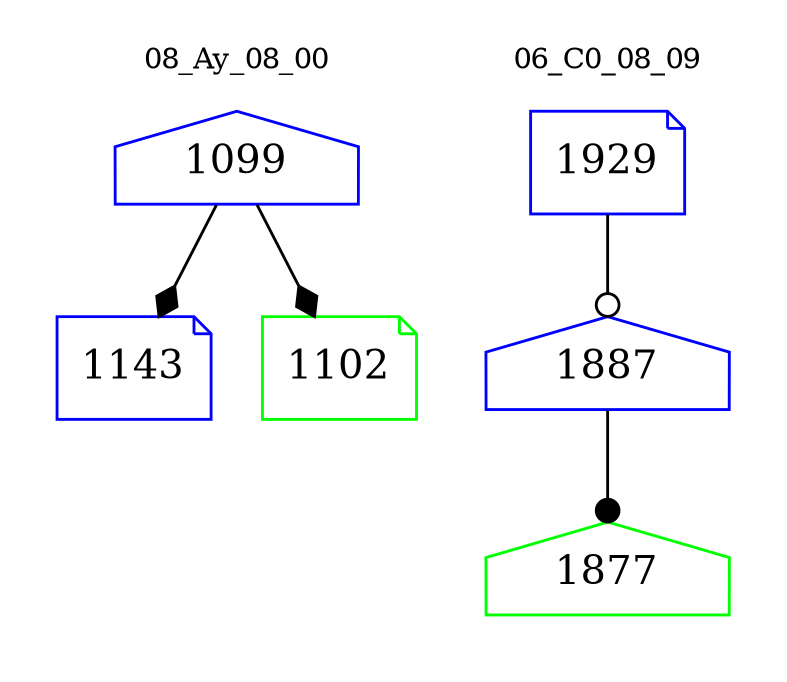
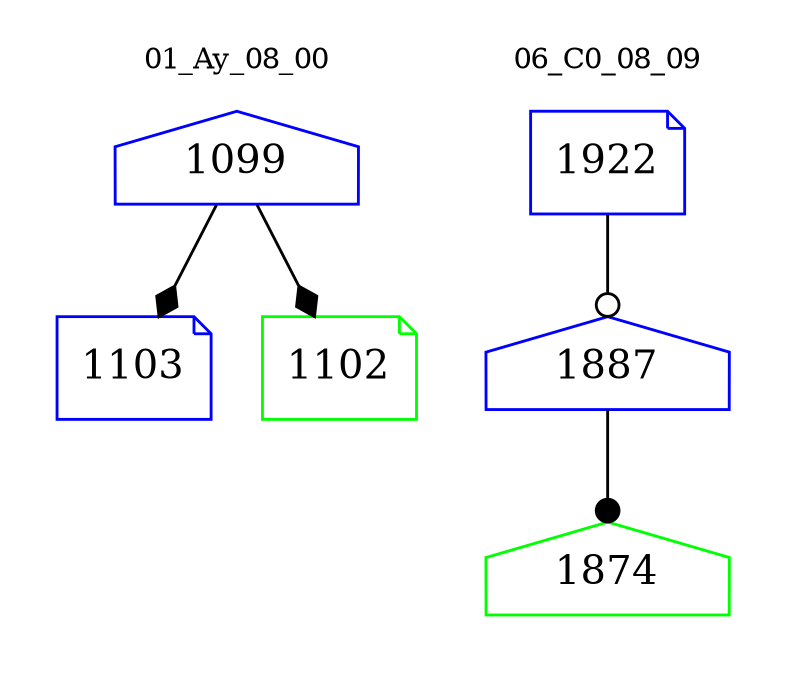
cluster "08_Ay_08_00": label "08_Ay_08_00" -> "01_Ay_08_00"
node "1929": label "1929" -> "1922"
node "1143": label "1143" -> "1103"
node "1877": label "1877" -> "1874"
